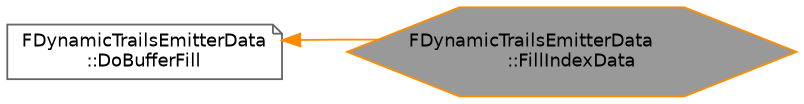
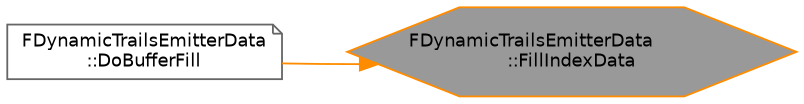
edge "FDynamicTrailsEmitterData ::FillIndexData" -> "FDynamicTrailsEmitterData ::DoBufferFill": reversed
